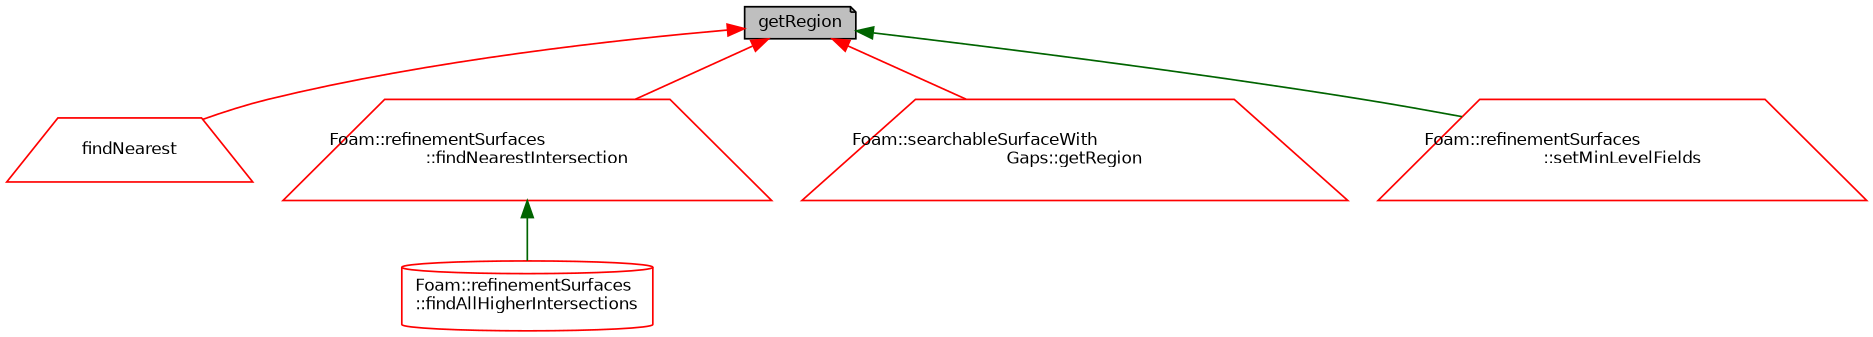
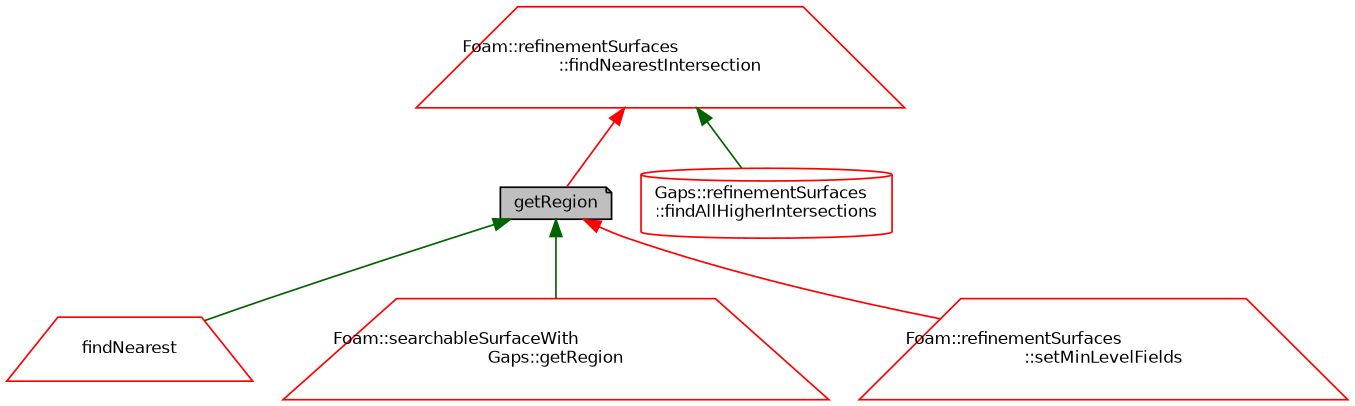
edge "findNearest" -> "getRegion": color red -> darkgreen
edge "Foam::refinementSurfaces ::setMinLevelFields" -> "getRegion": color darkgreen -> red
edge "Foam::refinementSurfaces ::findNearestIntersection" -> "getRegion": reversed
edge "Foam::searchableSurfaceWith Gaps::getRegion" -> "getRegion": color red -> darkgreen
node "Foam::refinementSurfaces ::findAllHigherIntersections": label "Foam::refinementSurfaces ::findAllHigherIntersections" -> "Gaps::refinementSurfaces ::findAllHigherIntersections"
